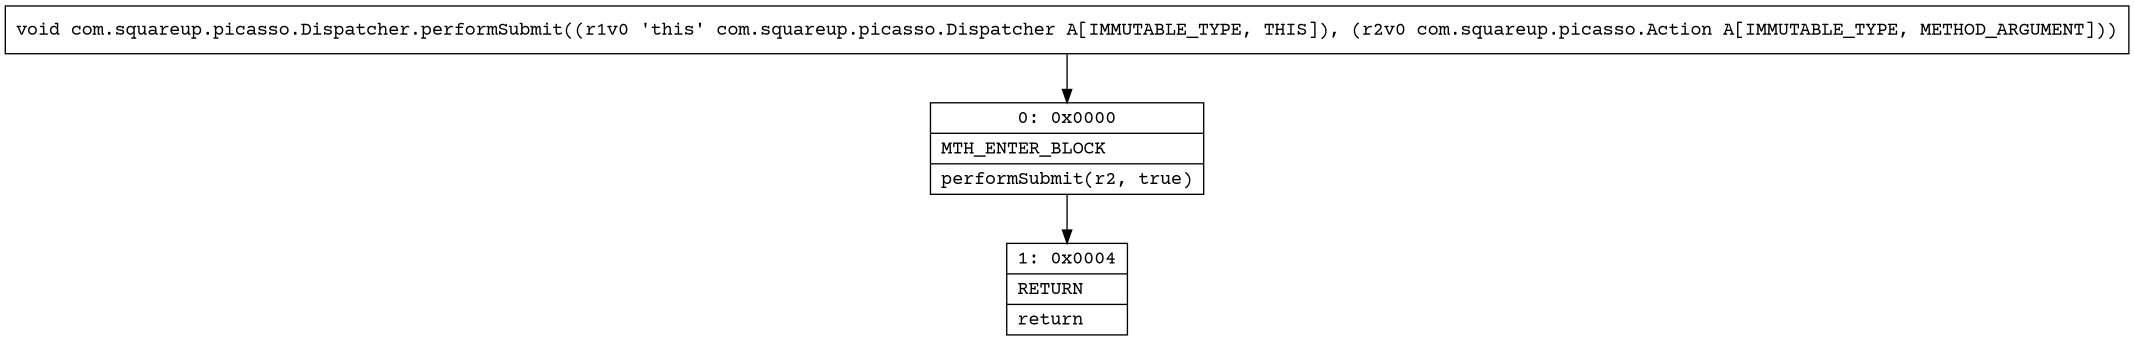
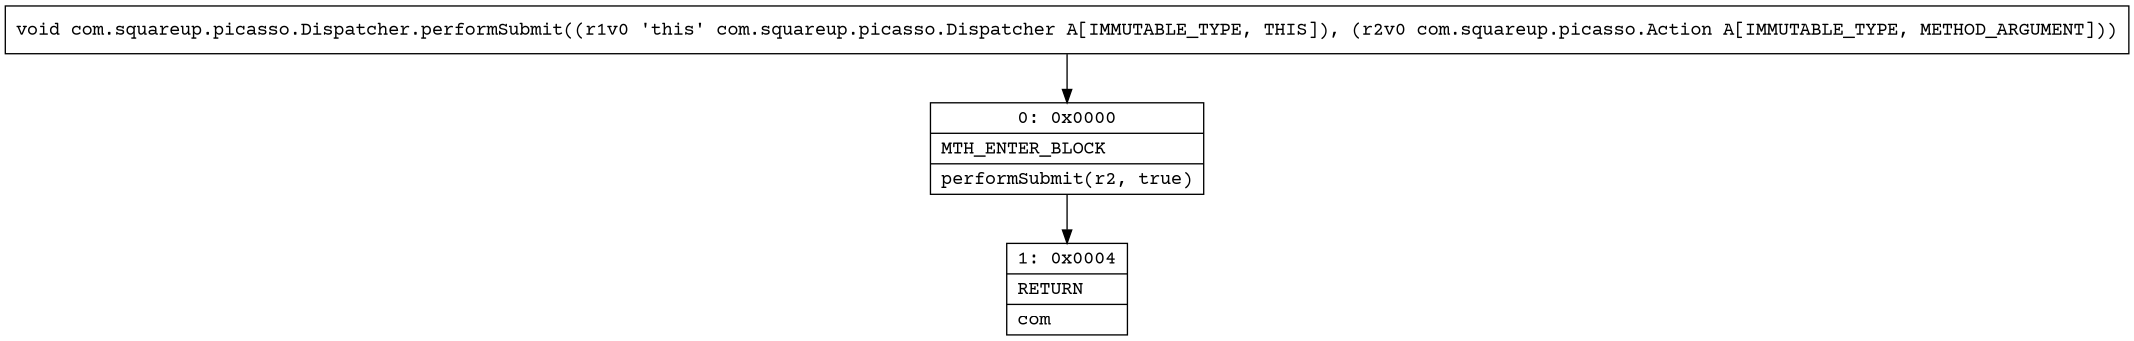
node "1: 0x0004": text "return" -> "com"
